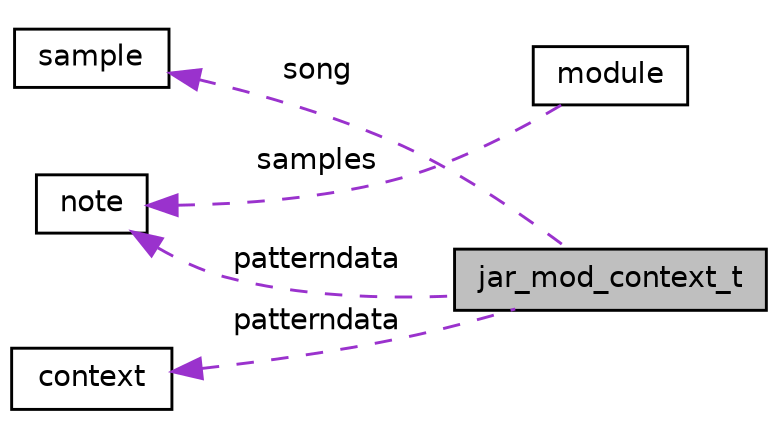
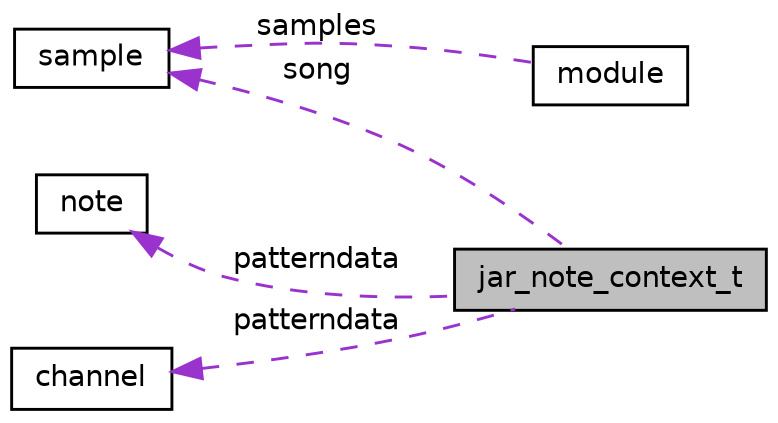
edge "module" -> "note": now "module" -> "sample"
node "jar_mod_context_t": label "jar_mod_context_t" -> "jar_note_context_t"
node "context": label "context" -> "channel"
